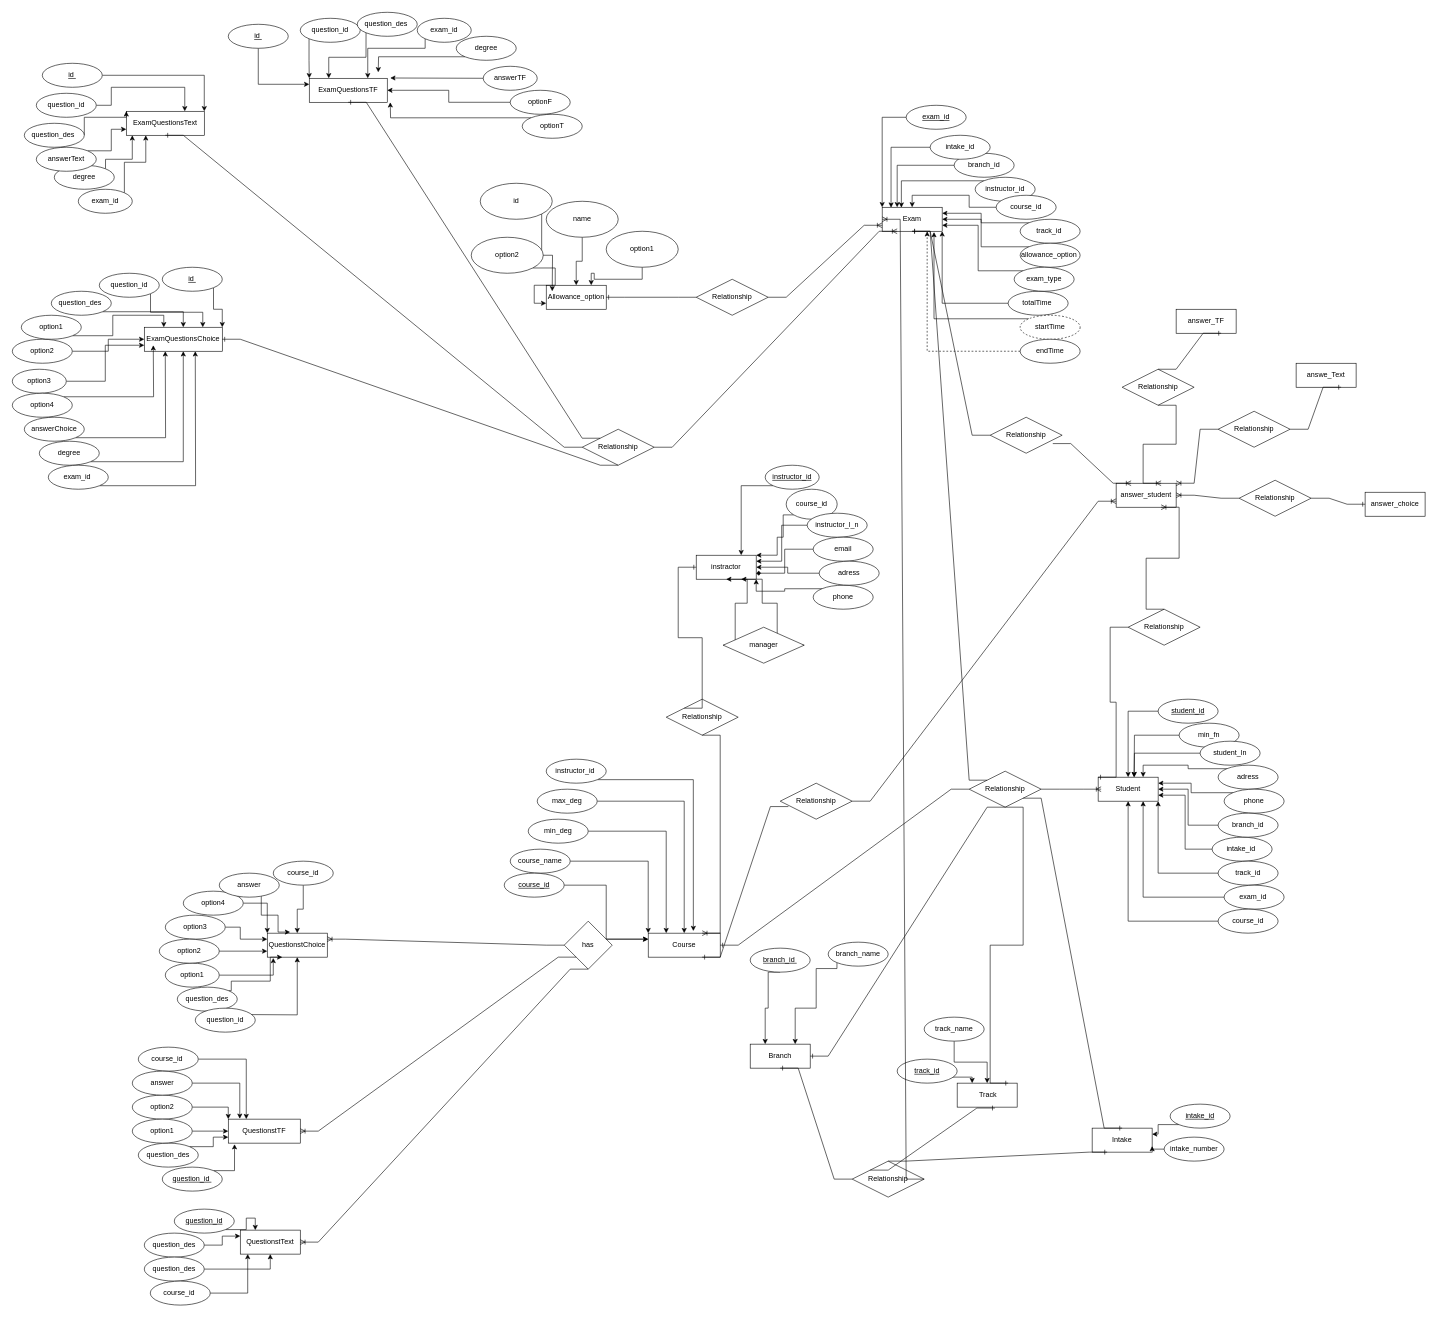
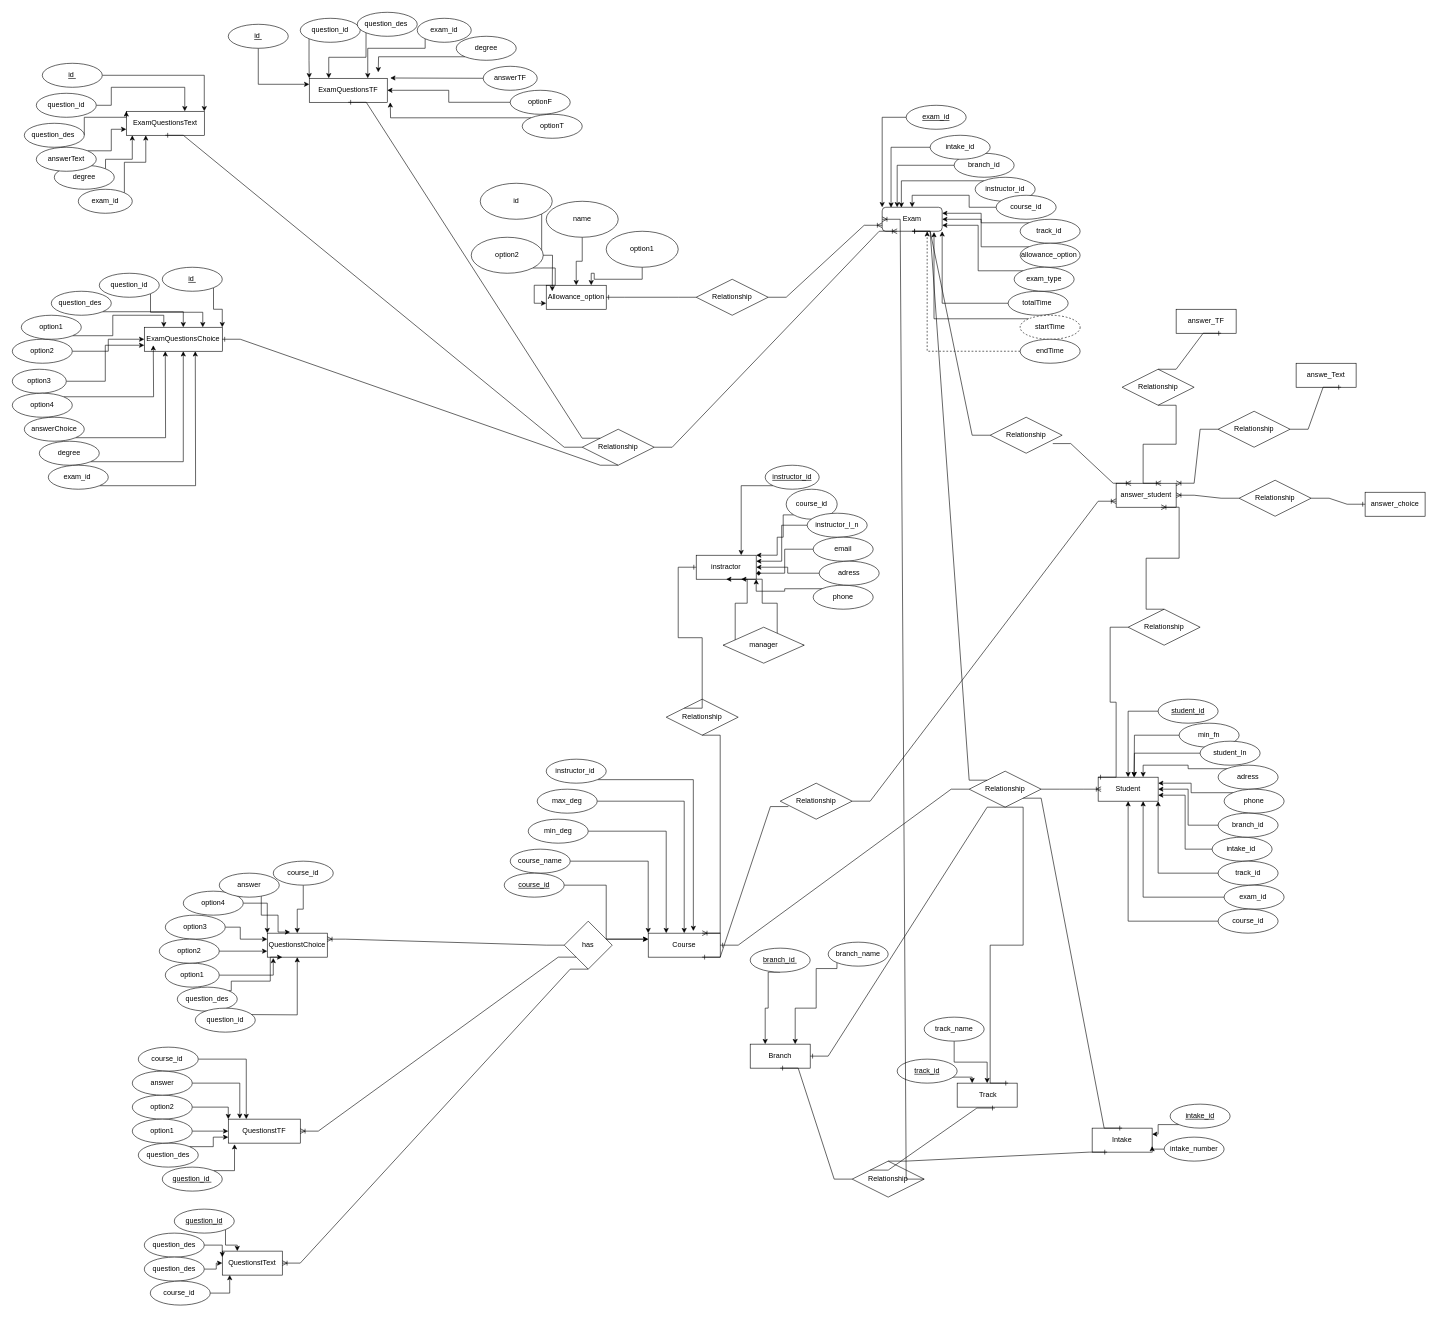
node "Exam": shape rectangle -> rounded rectangle
node "QuestionstText": moved (270, 1242) -> (252, 1263)
